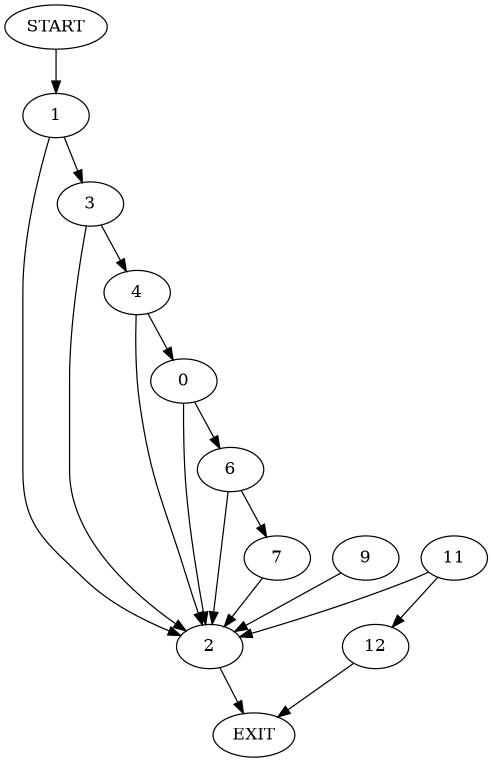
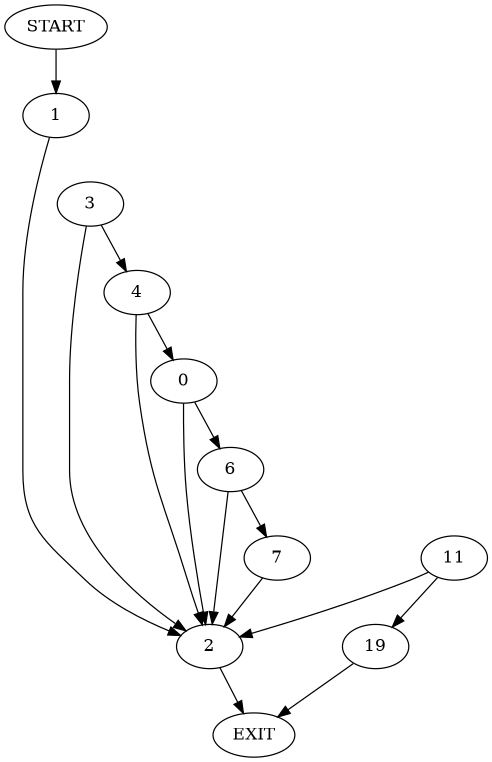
edge "1" -> "3": removed
node "9": removed
node "12": label "12" -> "19"
